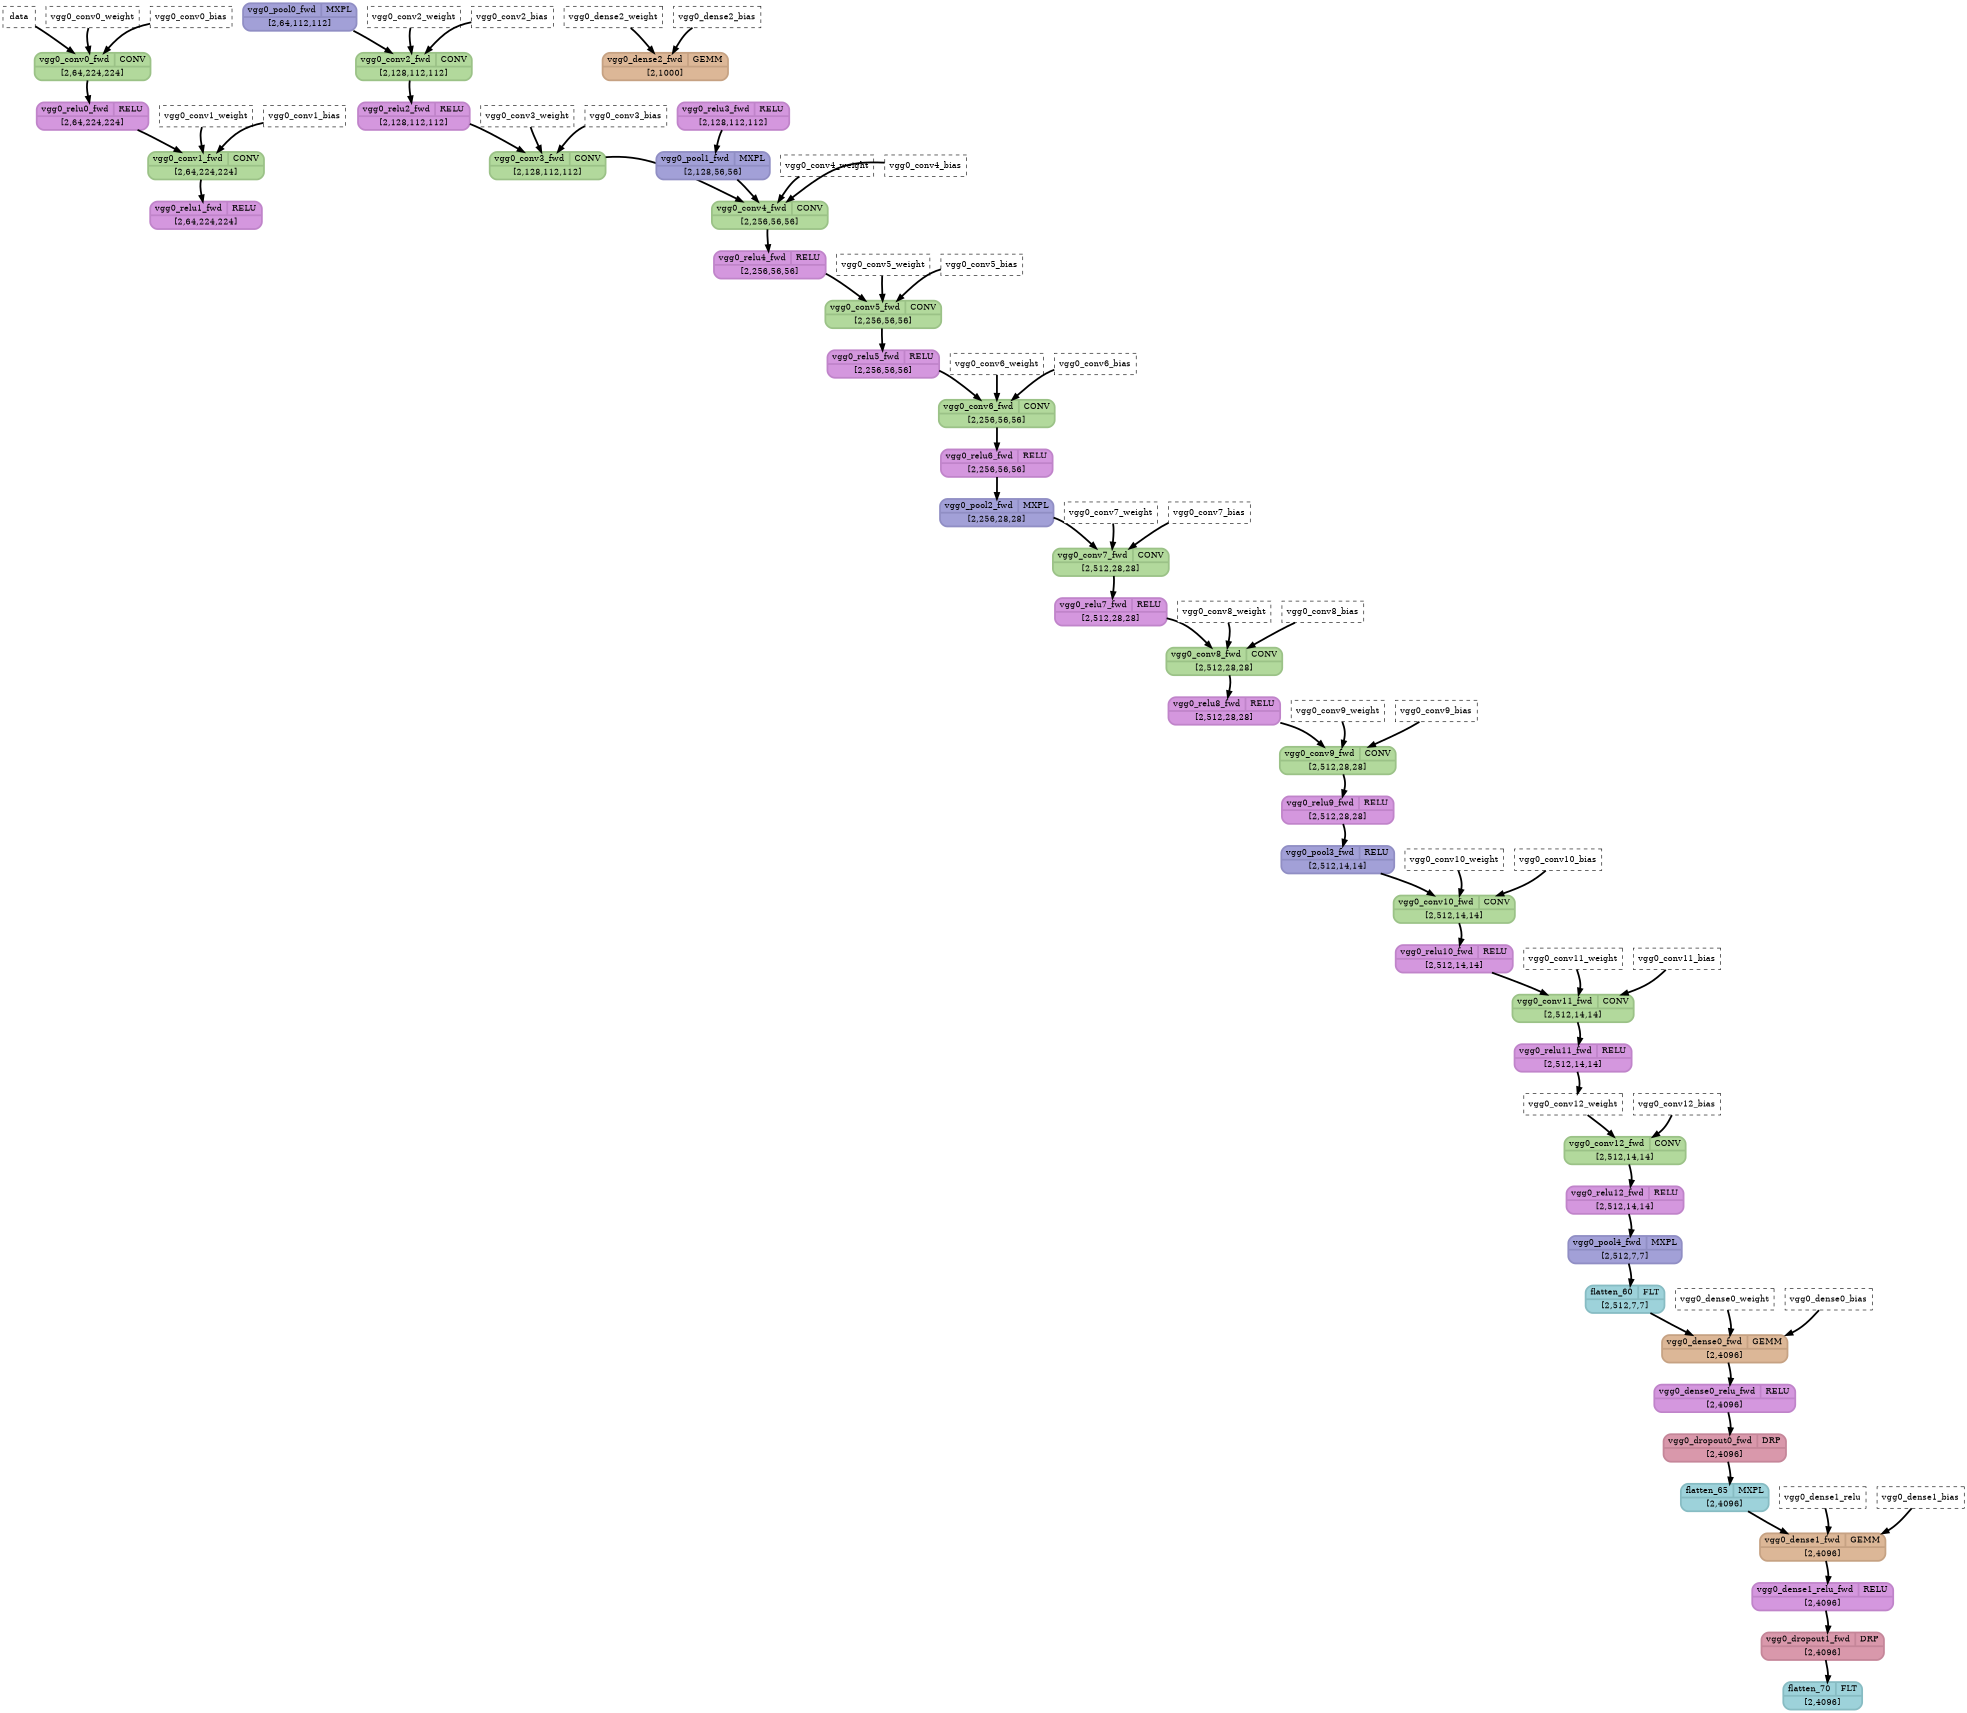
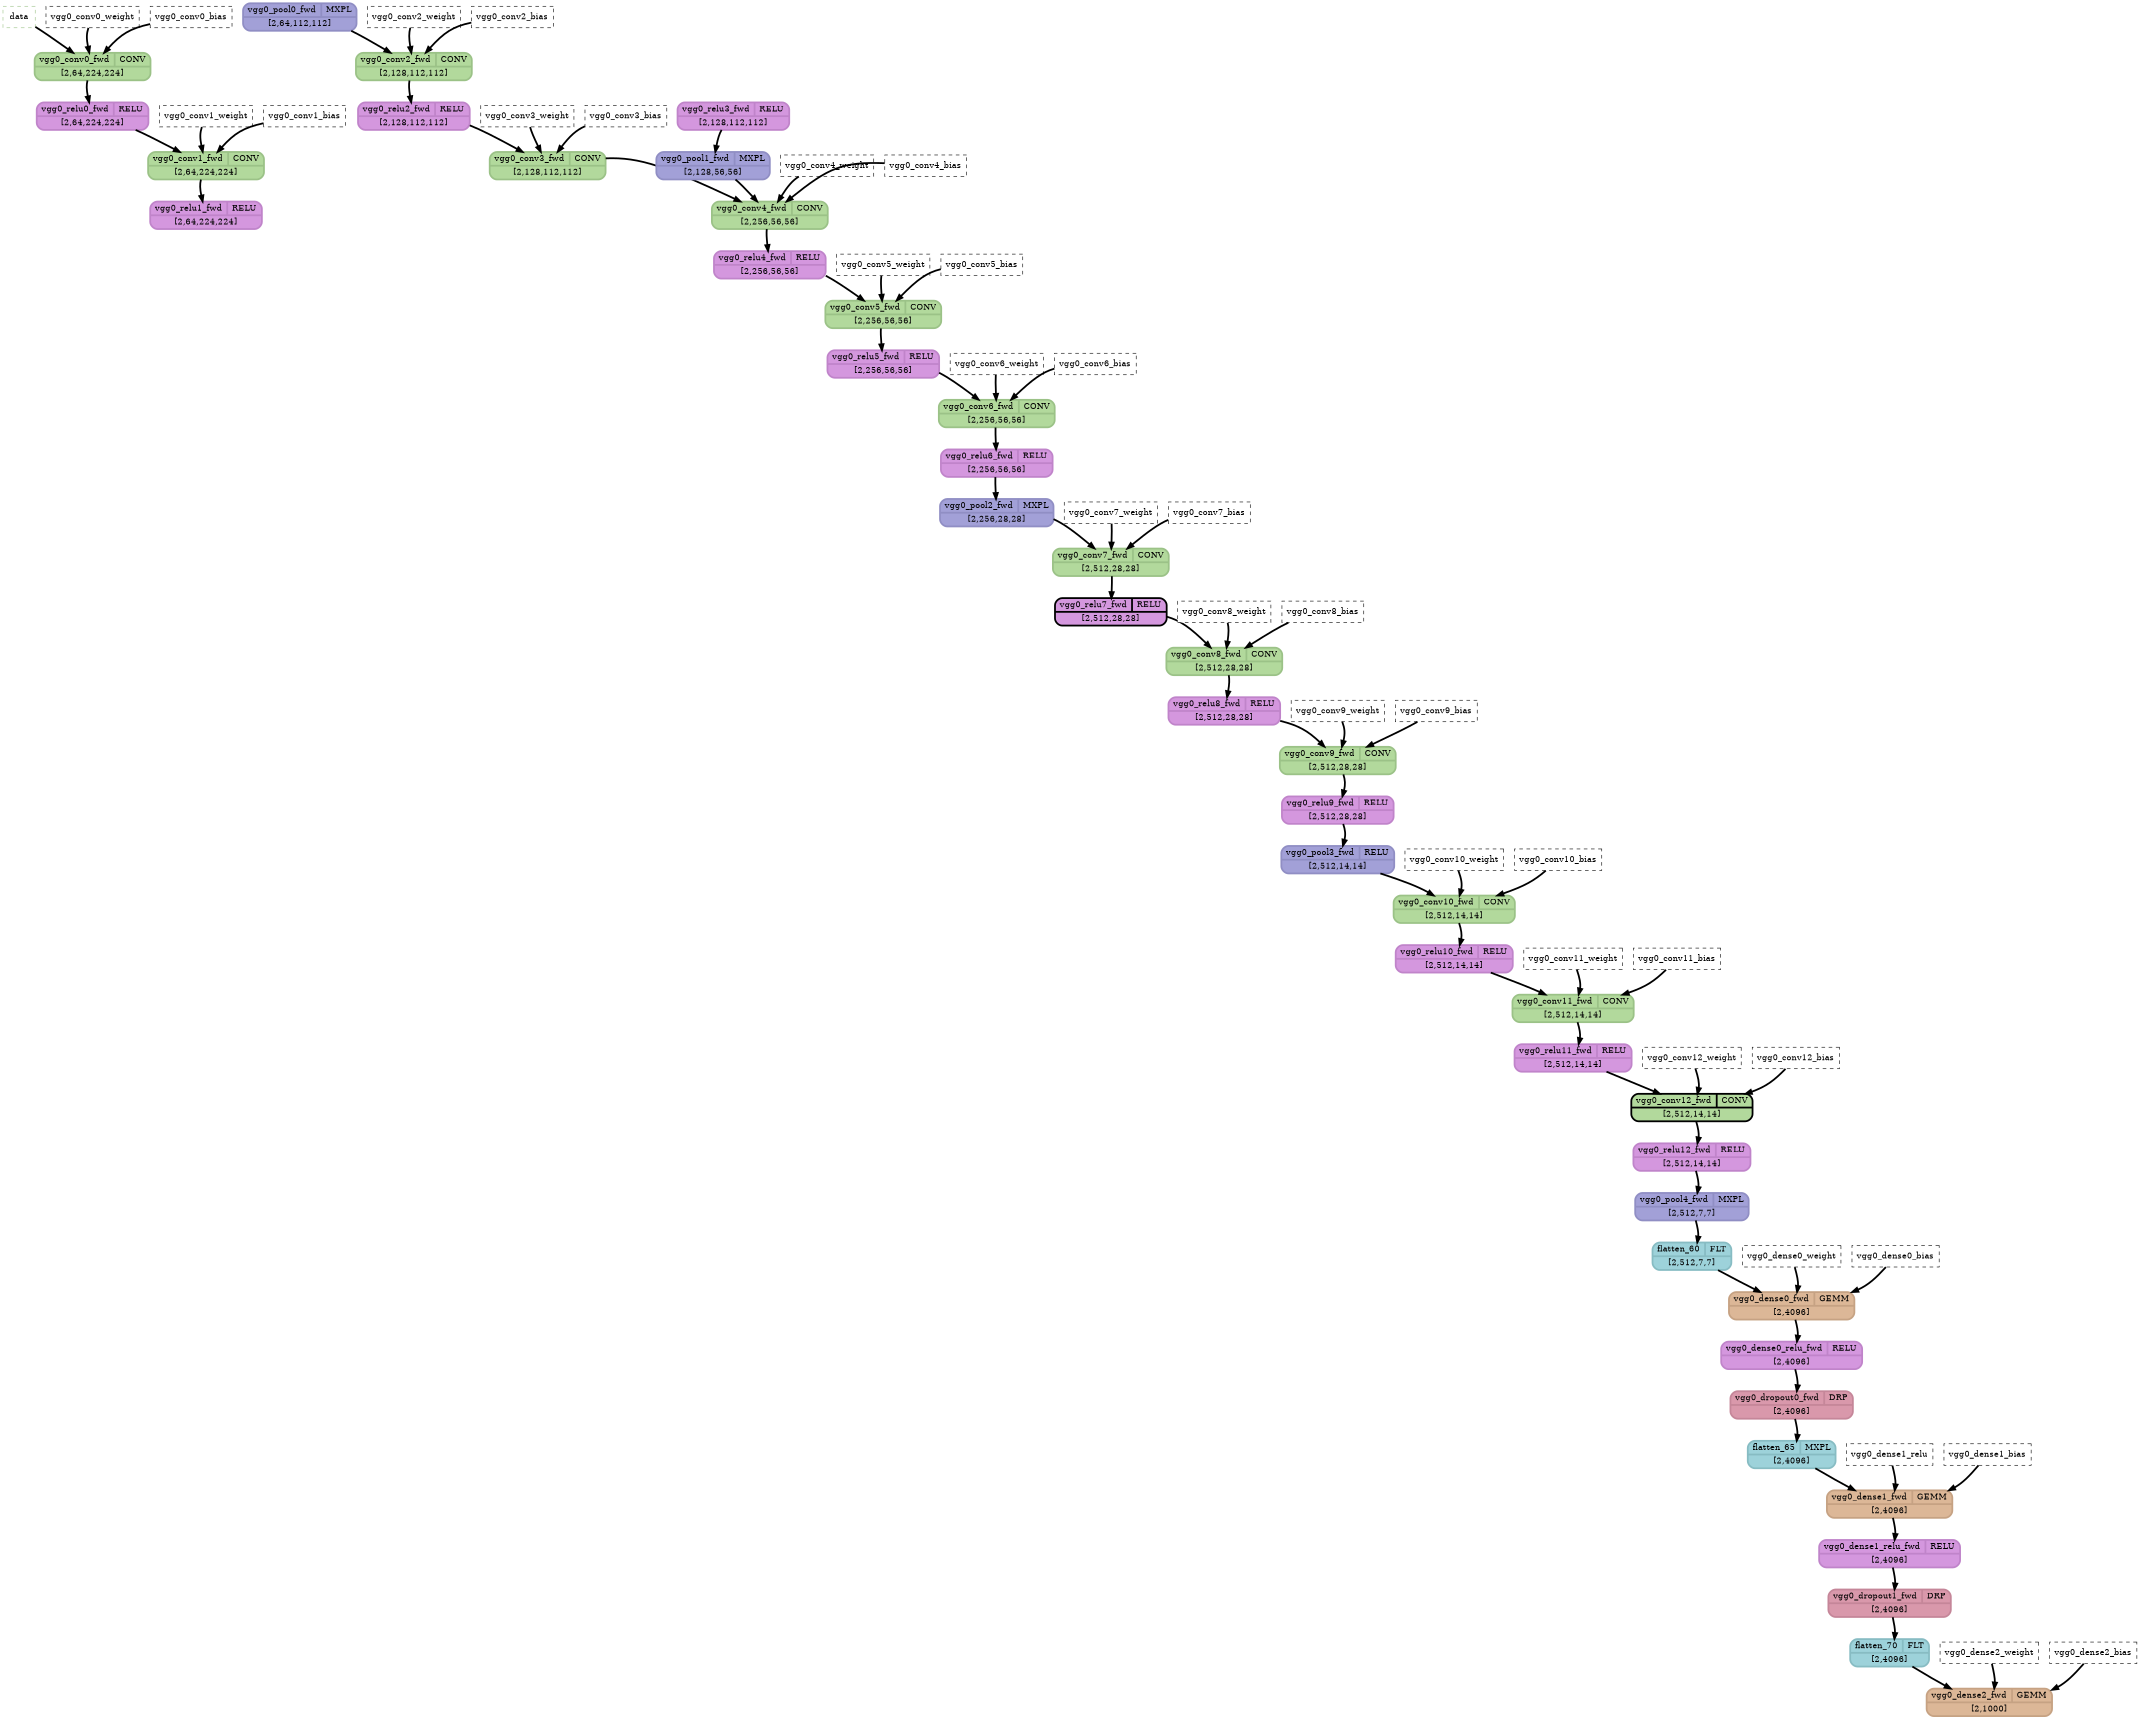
node "data": color black -> #9bc287
node "vgg0_relu7_fwd": color #c084ca -> black
edge "vgg0_relu11_fwd" -> "vgg0_conv12_weight": now "vgg0_relu11_fwd" -> "vgg0_conv12_fwd"
node "vgg0_conv12_fwd": color #9bc287 -> black
edge "flatten_70" -> "vgg0_dense2_fwd": added
